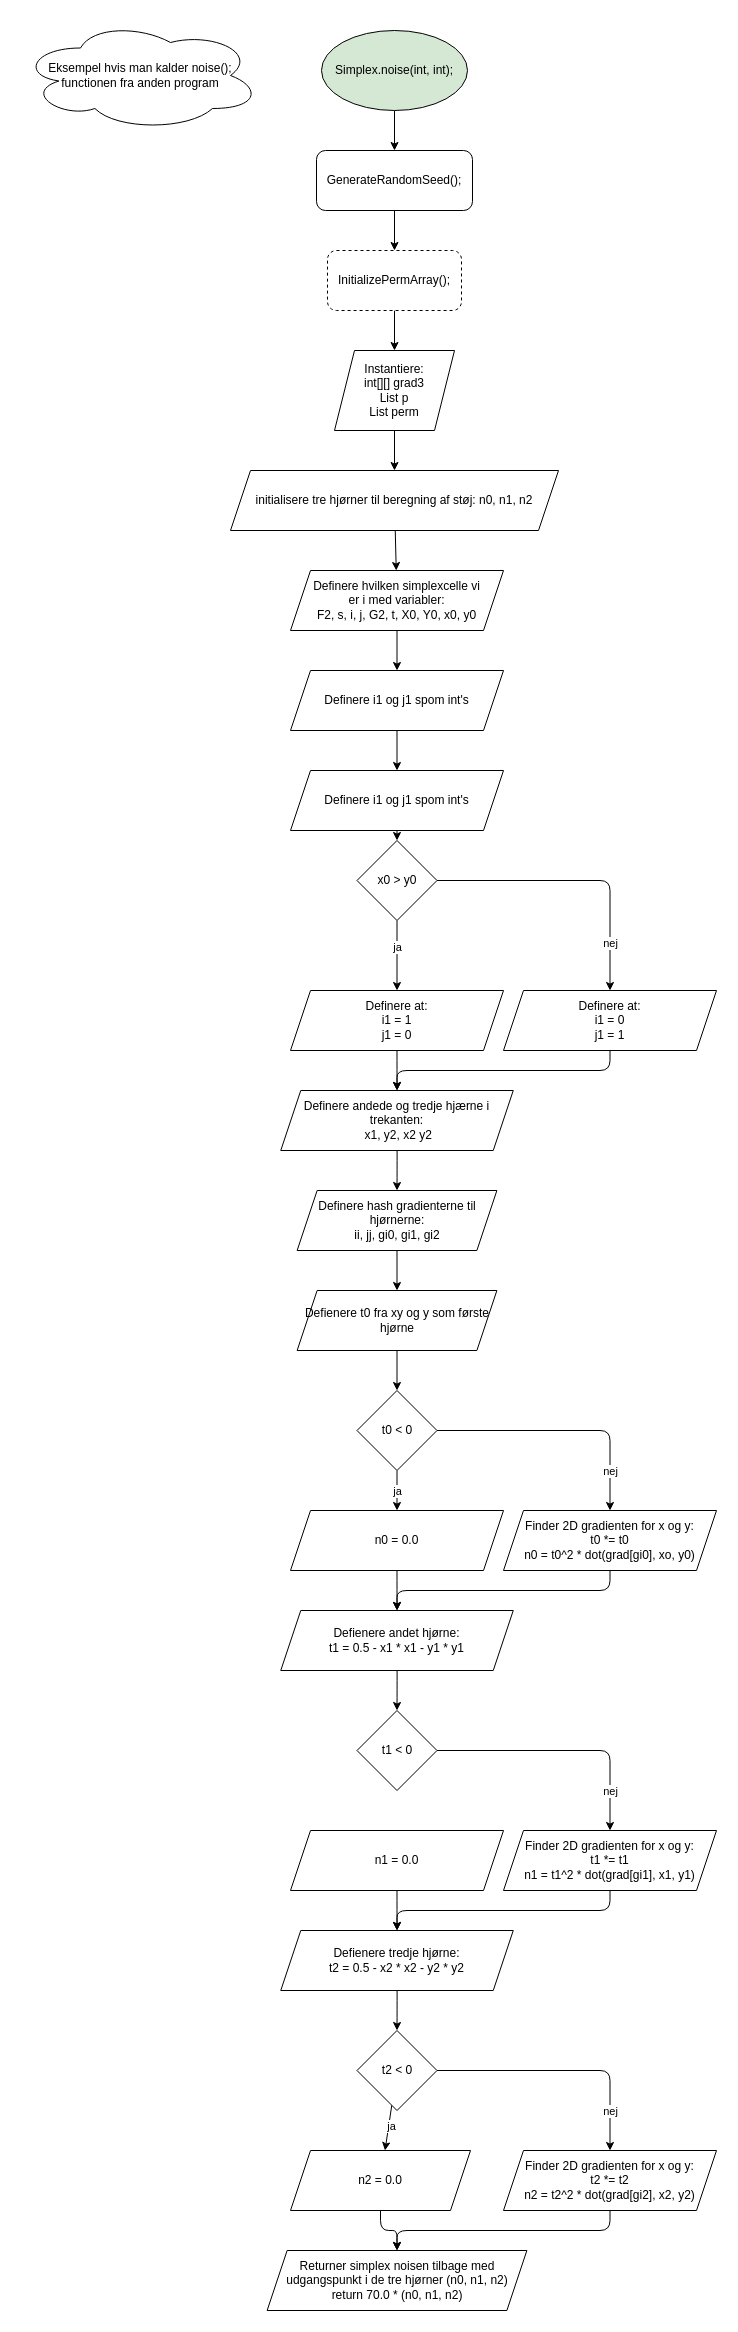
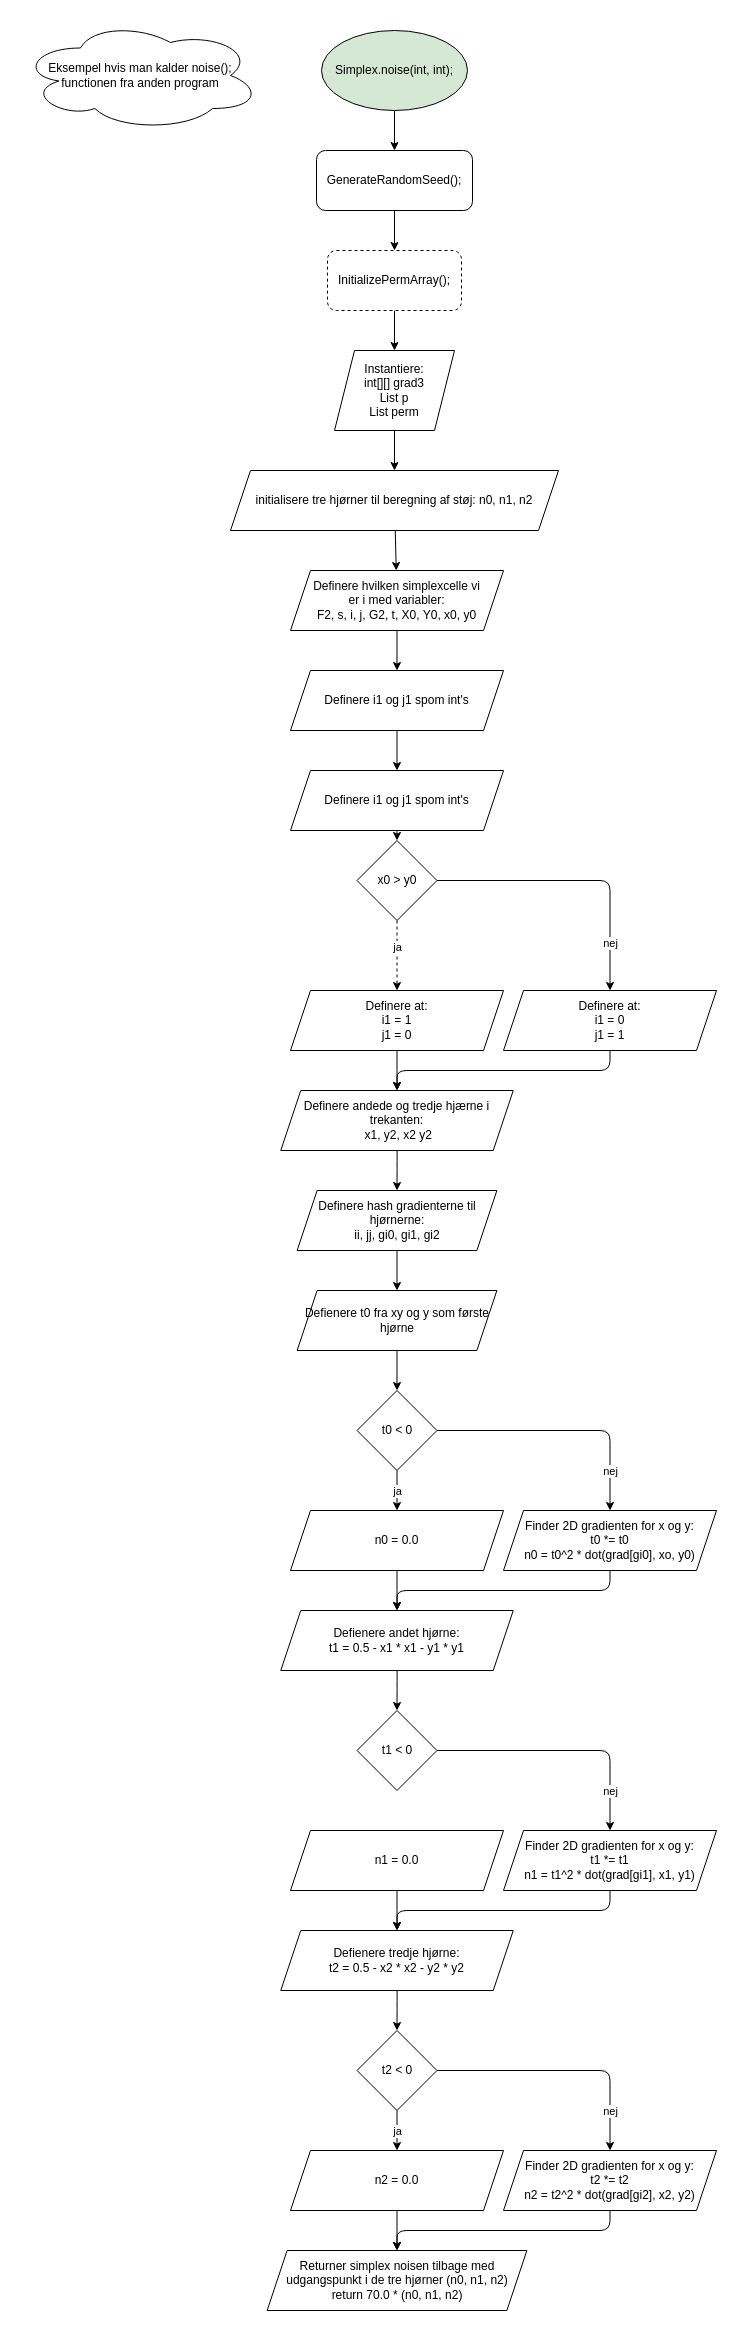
edge "x0 > y0" -> "Definere at: i1 = 1 j1 = 0": style solid -> dashed
node "n2 = 0.0": size 180x60 -> 213x60
